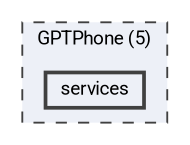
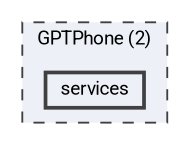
cluster "GPTPhone (5)": label "GPTPhone (5)" -> "GPTPhone (2)"
